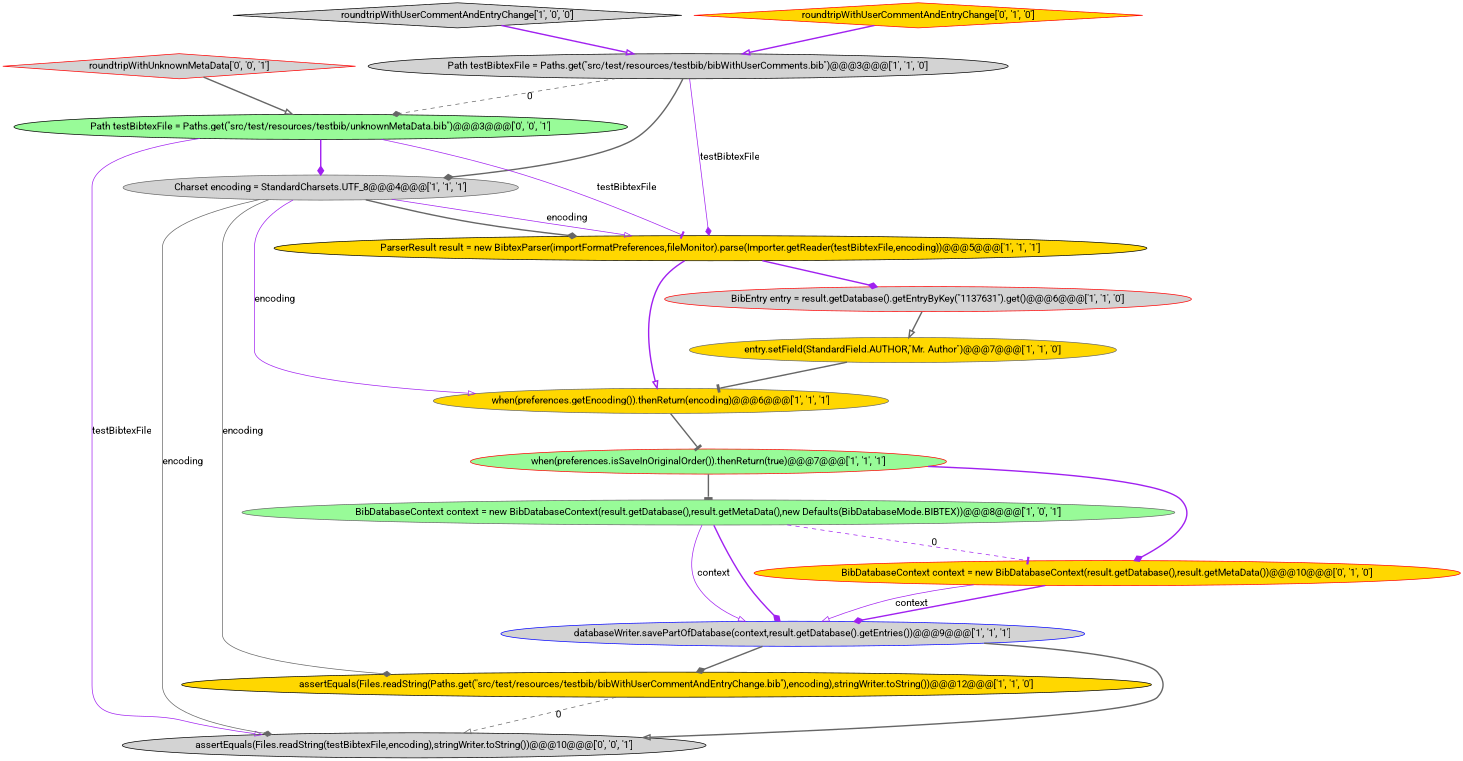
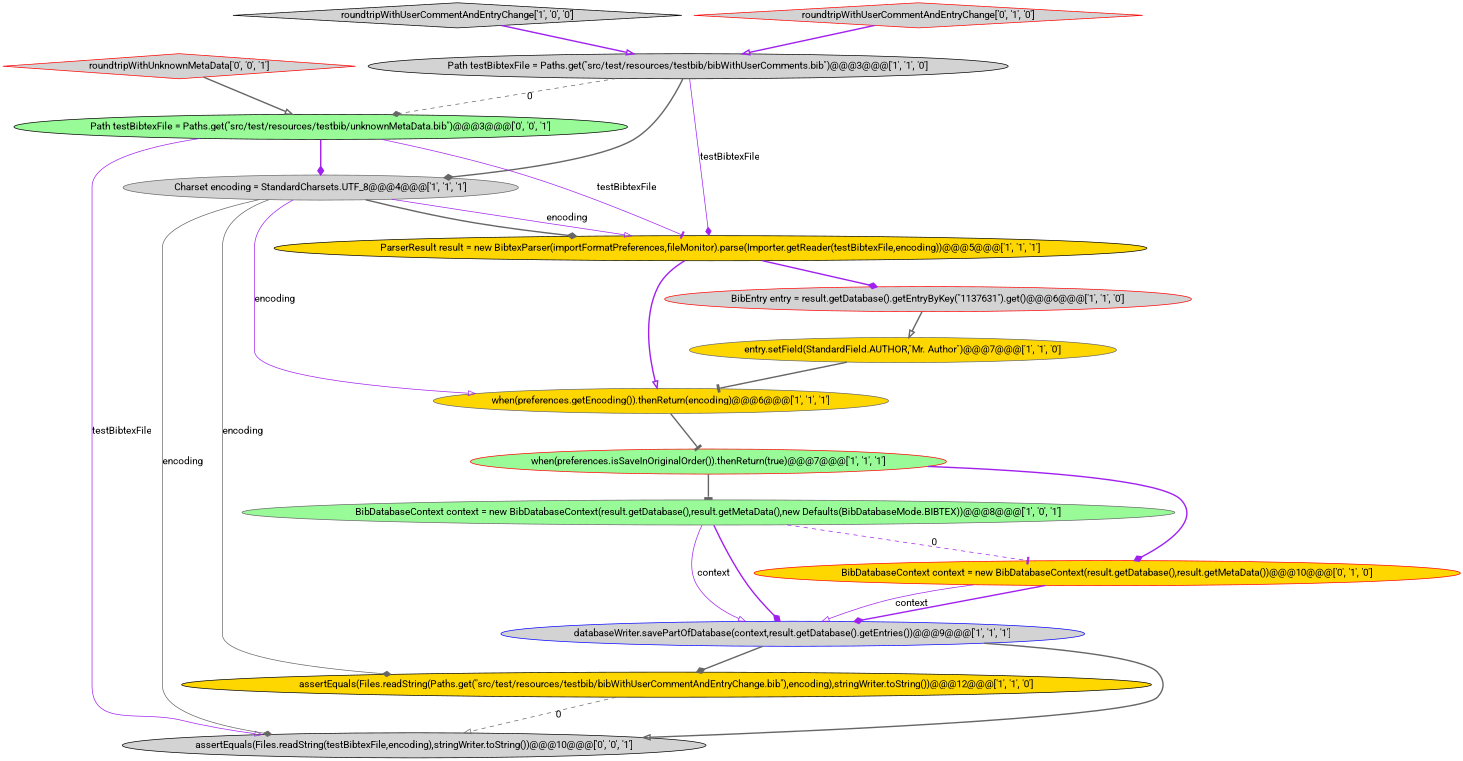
node "roundtripWithUserCommentAndEntryChange['0', '1', '0']": fillcolor gold -> lightgrey
